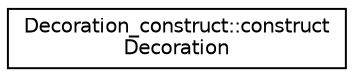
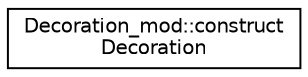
node "Decoration_construct::construct Decoration": label "Decoration_construct::construct Decoration" -> "Decoration_mod::construct Decoration"
